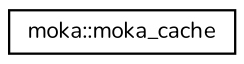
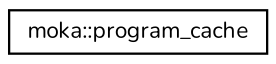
node "moka::moka_cache": label "moka::moka_cache" -> "moka::program_cache"
